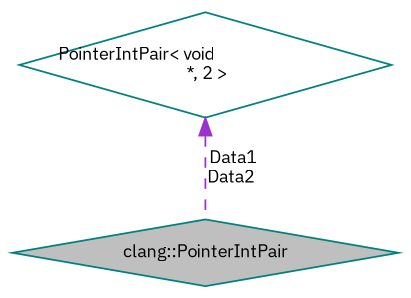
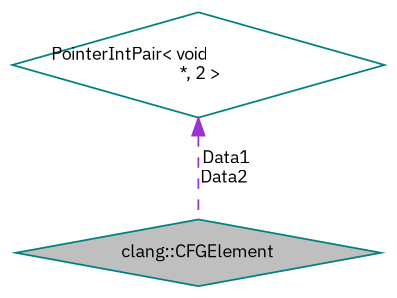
node "clang::PointerIntPair": label "clang::PointerIntPair" -> "clang::CFGElement"
